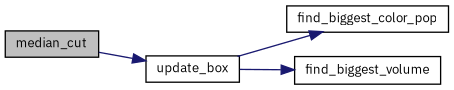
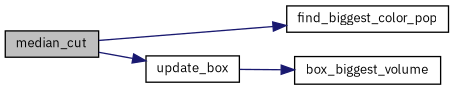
edge "update_box" -> "find_biggest_color_pop": now "median_cut" -> "find_biggest_color_pop"
node "find_biggest_volume": label "find_biggest_volume" -> "box_biggest_volume"
